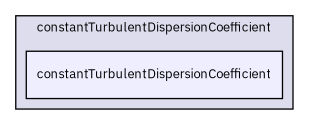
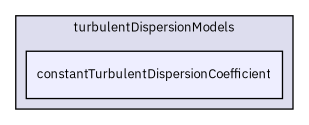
cluster "constantTurbulentDispersionCoefficient": label "constantTurbulentDispersionCoefficient" -> "turbulentDispersionModels"
